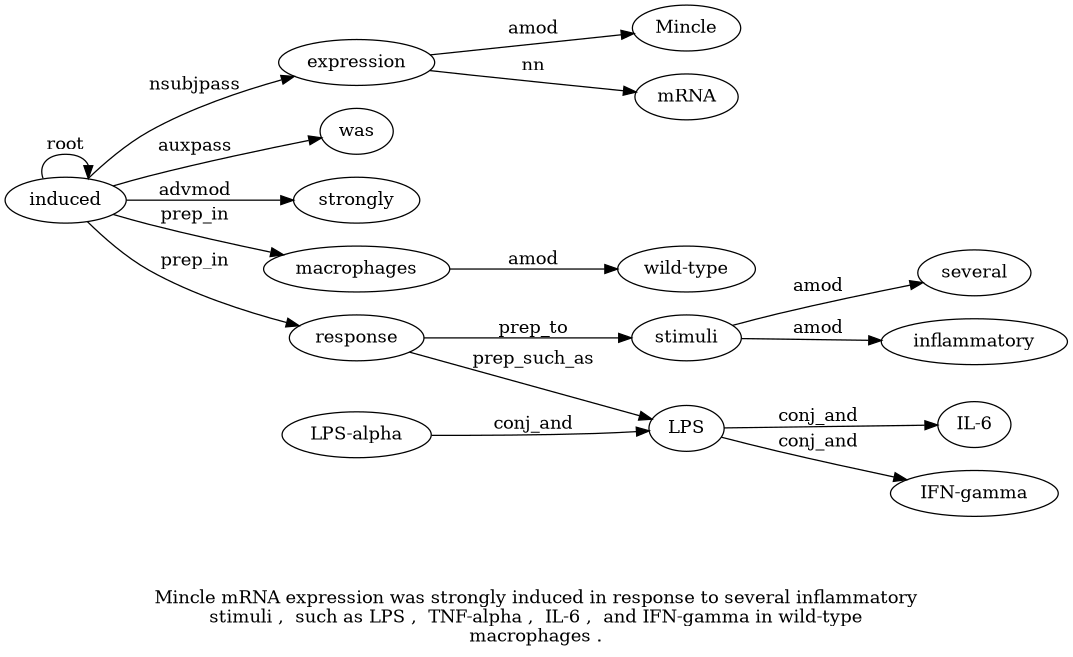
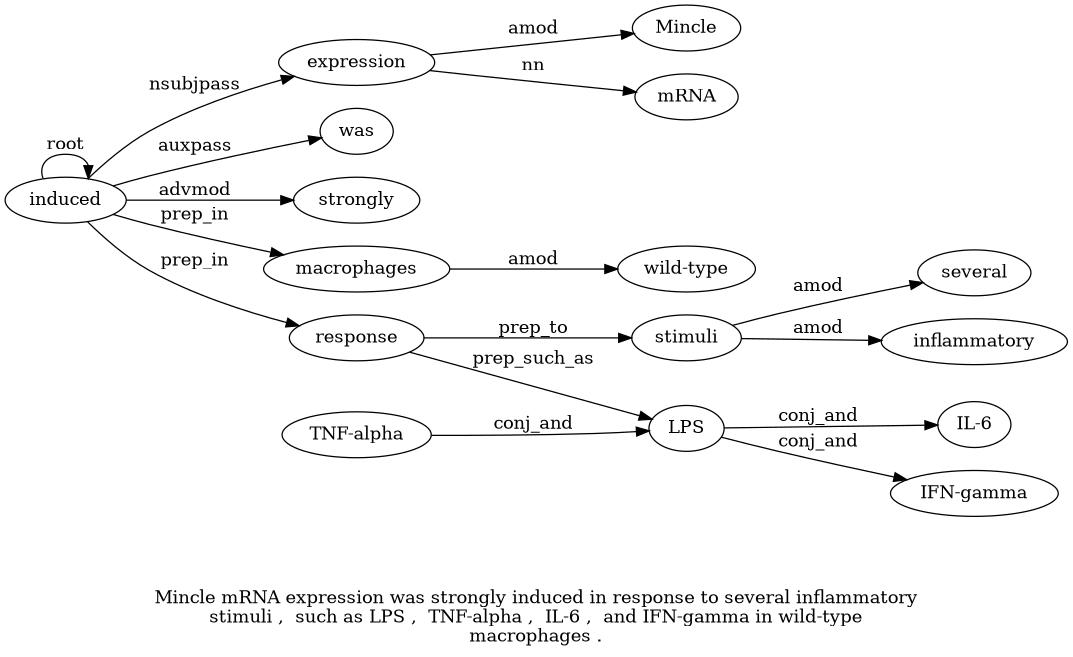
node "LPS-alpha": label "LPS-alpha" -> "TNF-alpha"
